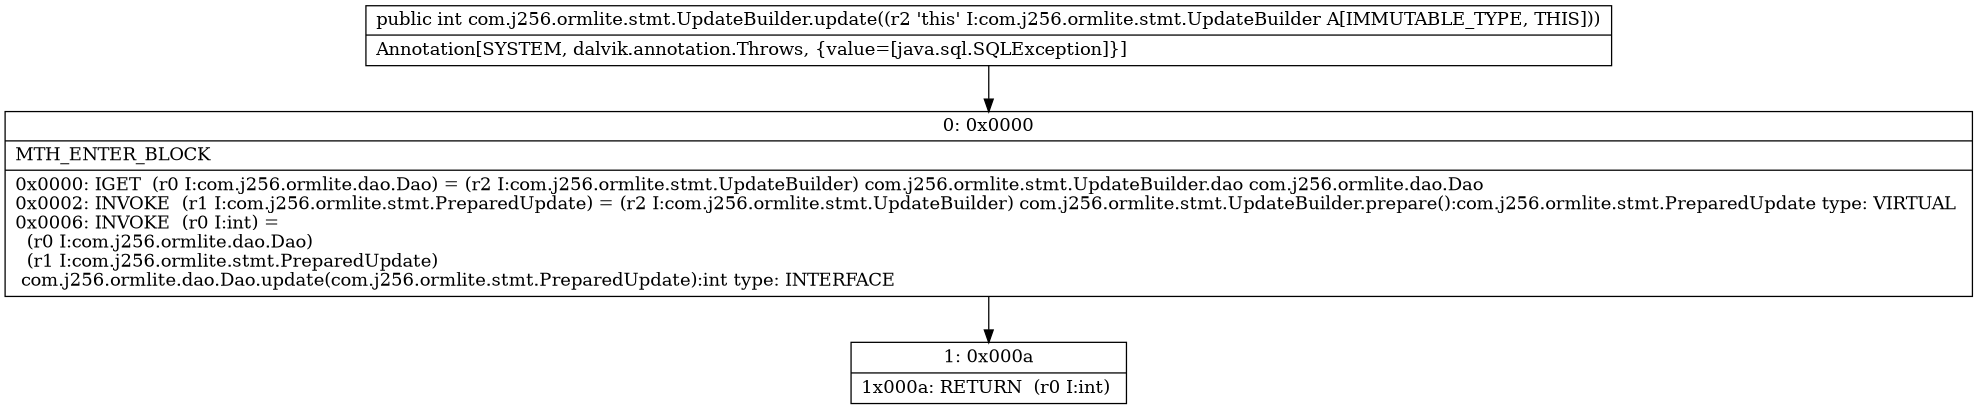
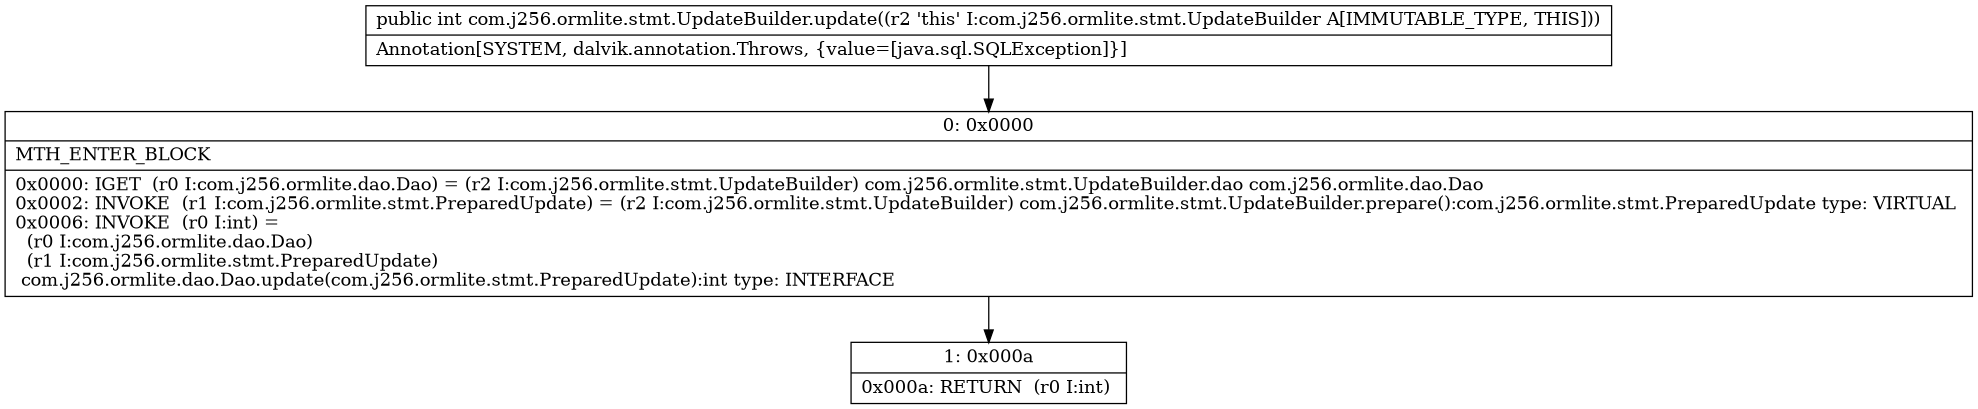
node "1: 0x000a": text "1x000a: RETURN  (r0 I:int)" -> "0x000a: RETURN  (r0 I:int)"
